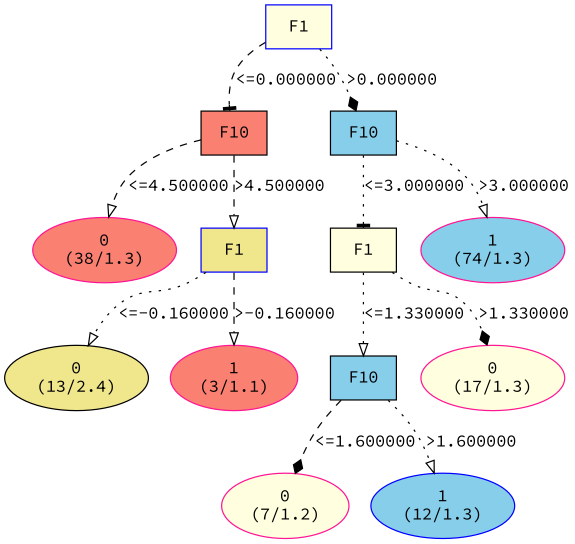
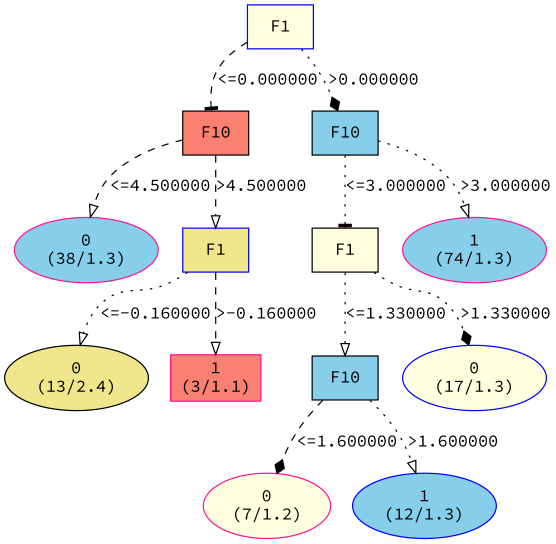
node "0 (38/1.3)": fillcolor salmon -> skyblue
node "1 (3/1.1)": shape ellipse -> box
node "0 (17/1.3)": color deeppink -> blue
